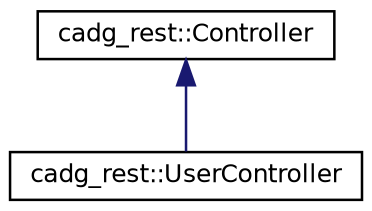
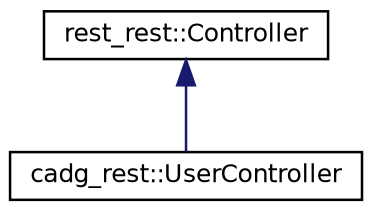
node "cadg_rest::Controller": label "cadg_rest::Controller" -> "rest_rest::Controller"
